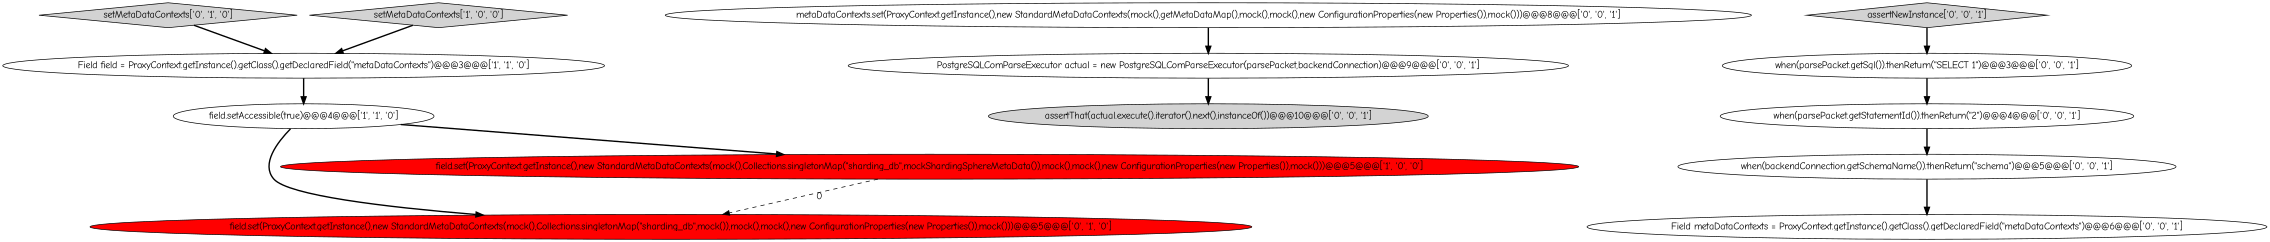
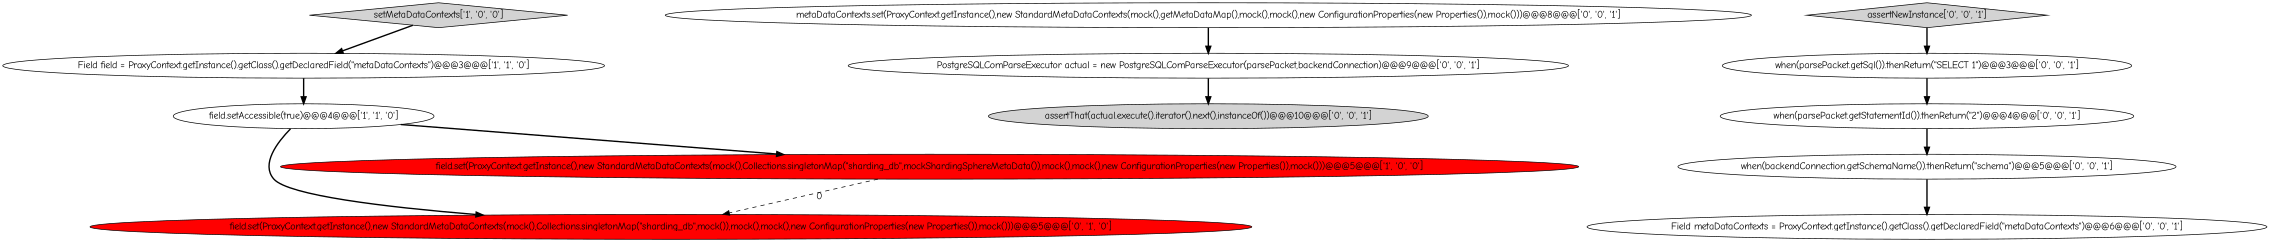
node "setMetaDataContexts['0', '1', '0']": removed
